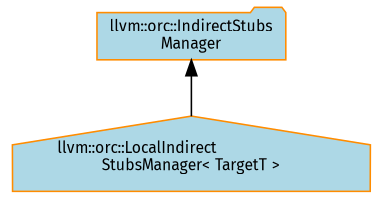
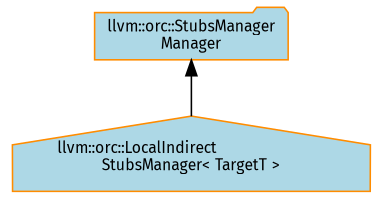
node "llvm::orc::IndirectStubs Manager": label "llvm::orc::IndirectStubs Manager" -> "llvm::orc::StubsManager Manager"
